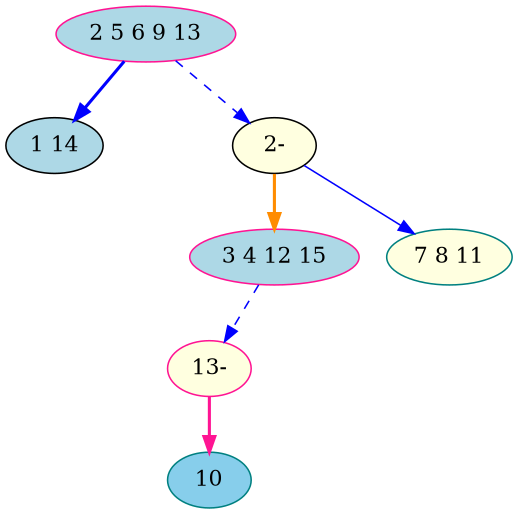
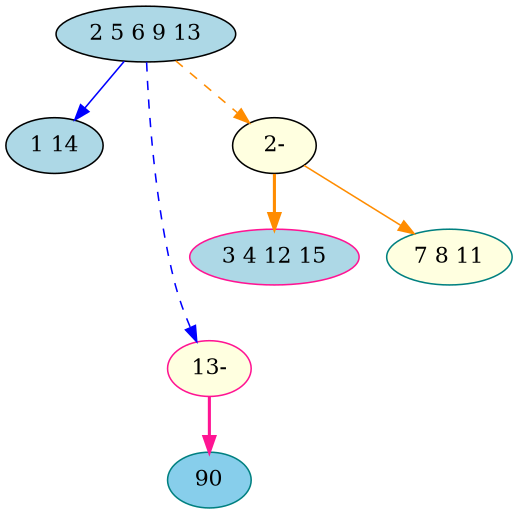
node "2 5 6 9 13": color deeppink -> black
edge "2 5 6 9 13" -> "1 14": style bold -> solid
edge "2 5 6 9 13" -> "2-": color blue -> darkorange
edge "2-" -> "7 8 11": color blue -> darkorange
edge "3 4 12 15" -> "13-": now "2 5 6 9 13" -> "13-"
node "10": label "10" -> "90"
